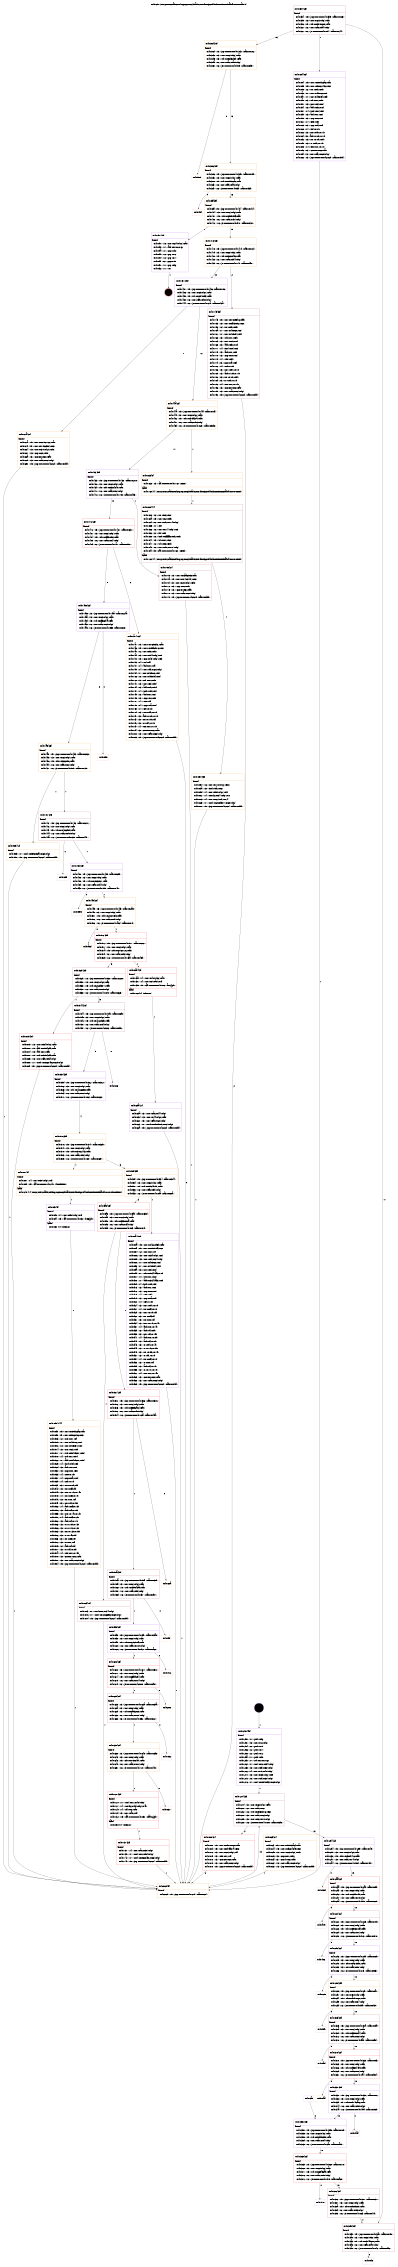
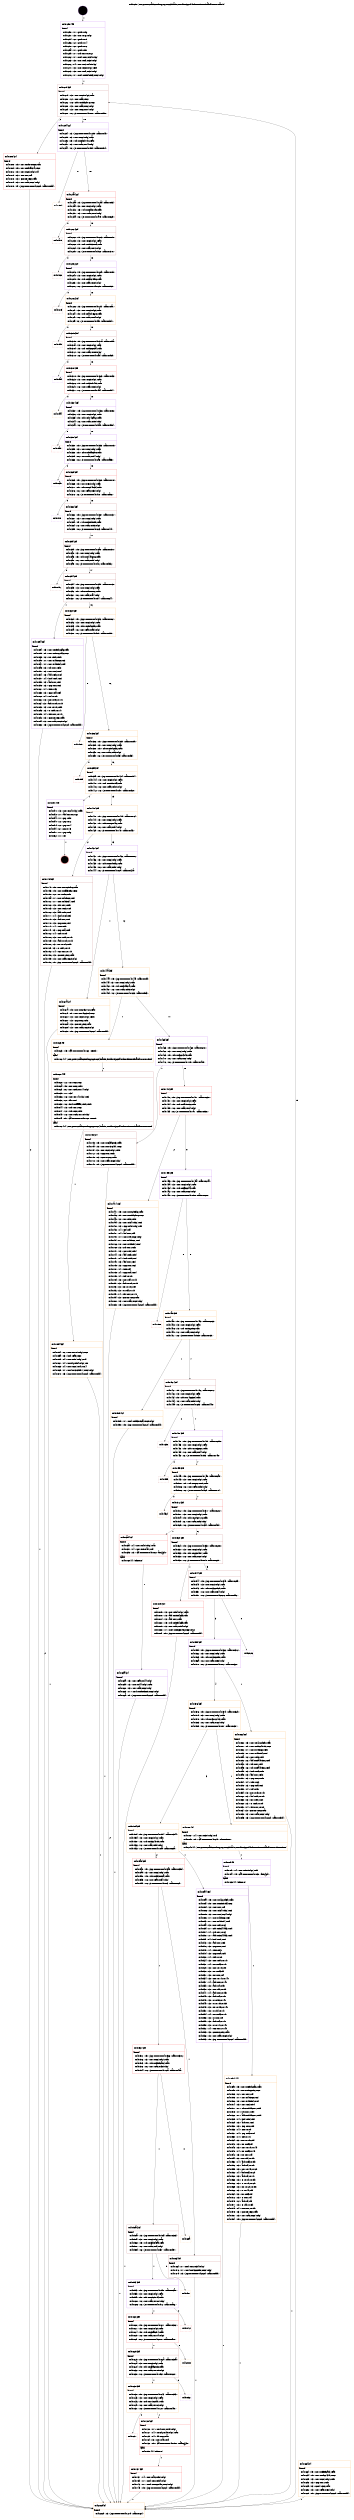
edge "0x4013b4 [25]" -> "0x40139b [25]": reversed
node "0x401e82 [88]": added
edge "0x401ca5" -> "0x401350 [25]": reversed
